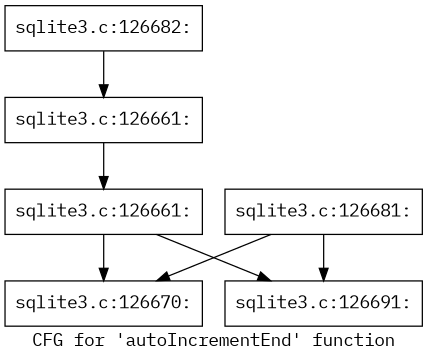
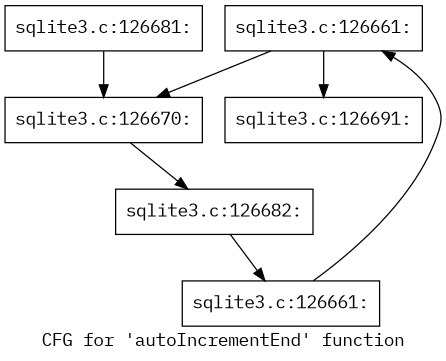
edge "sqlite3.c:126670:" -> "sqlite3.c:126682:": added
edge "sqlite3.c:126681:" -> "sqlite3.c:126691:": removed
